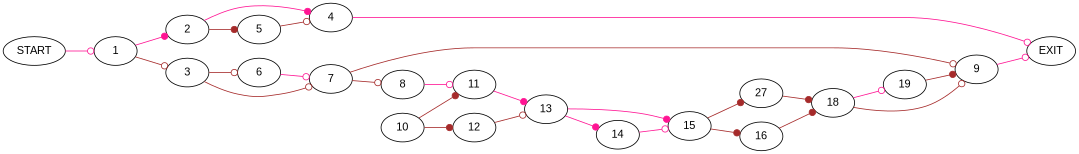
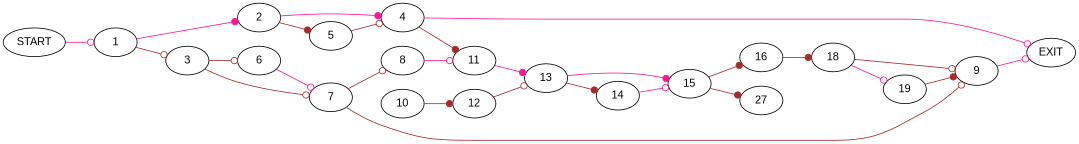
edge "27" -> "18": removed
edge "10" -> "11": now "4" -> "11"
edge "13" -> "14": color deeppink -> brown
